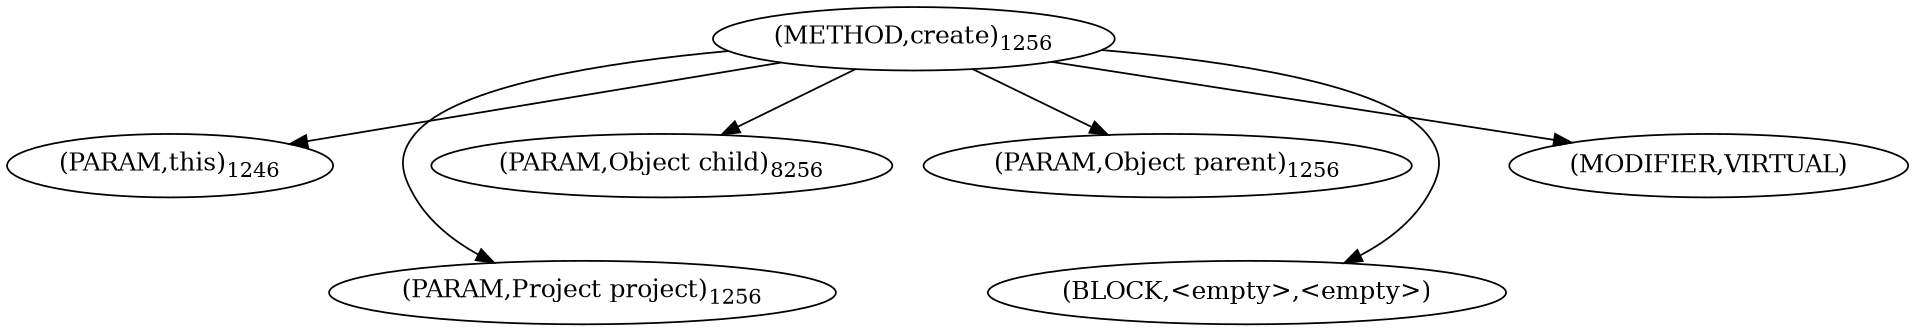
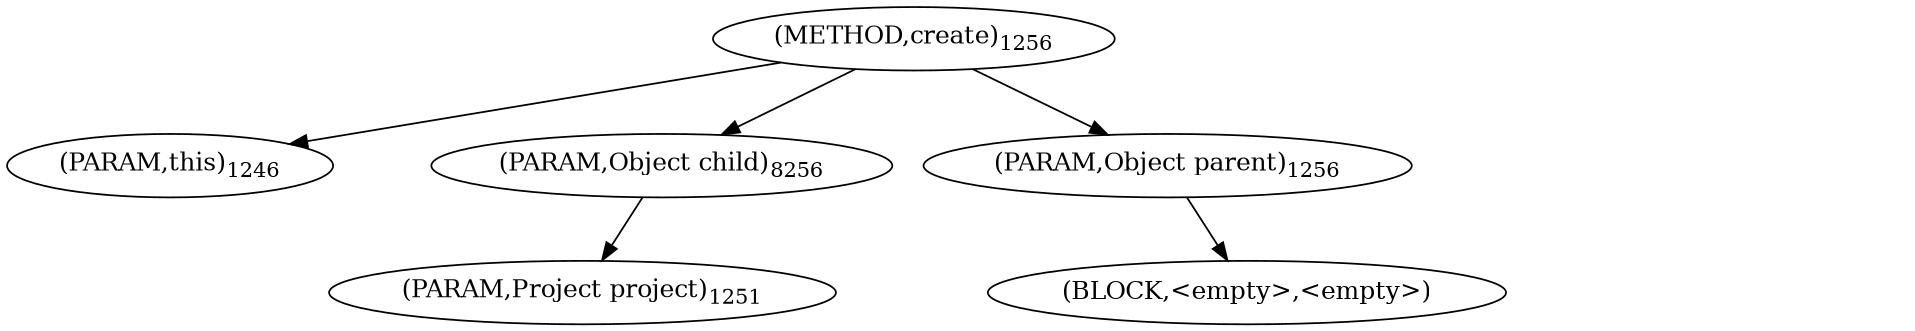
edge "(METHOD,create)" -> "(BLOCK,<empty>,<empty>)": now "(PARAM,Object parent)" -> "(BLOCK,<empty>,<empty>)"
edge "(METHOD,create)" -> "(PARAM,Project project)": now "(PARAM,Object child)" -> "(PARAM,Project project)"
node "(MODIFIER,VIRTUAL)": removed
node "(PARAM,Project project)": text "1256" -> "1251"
